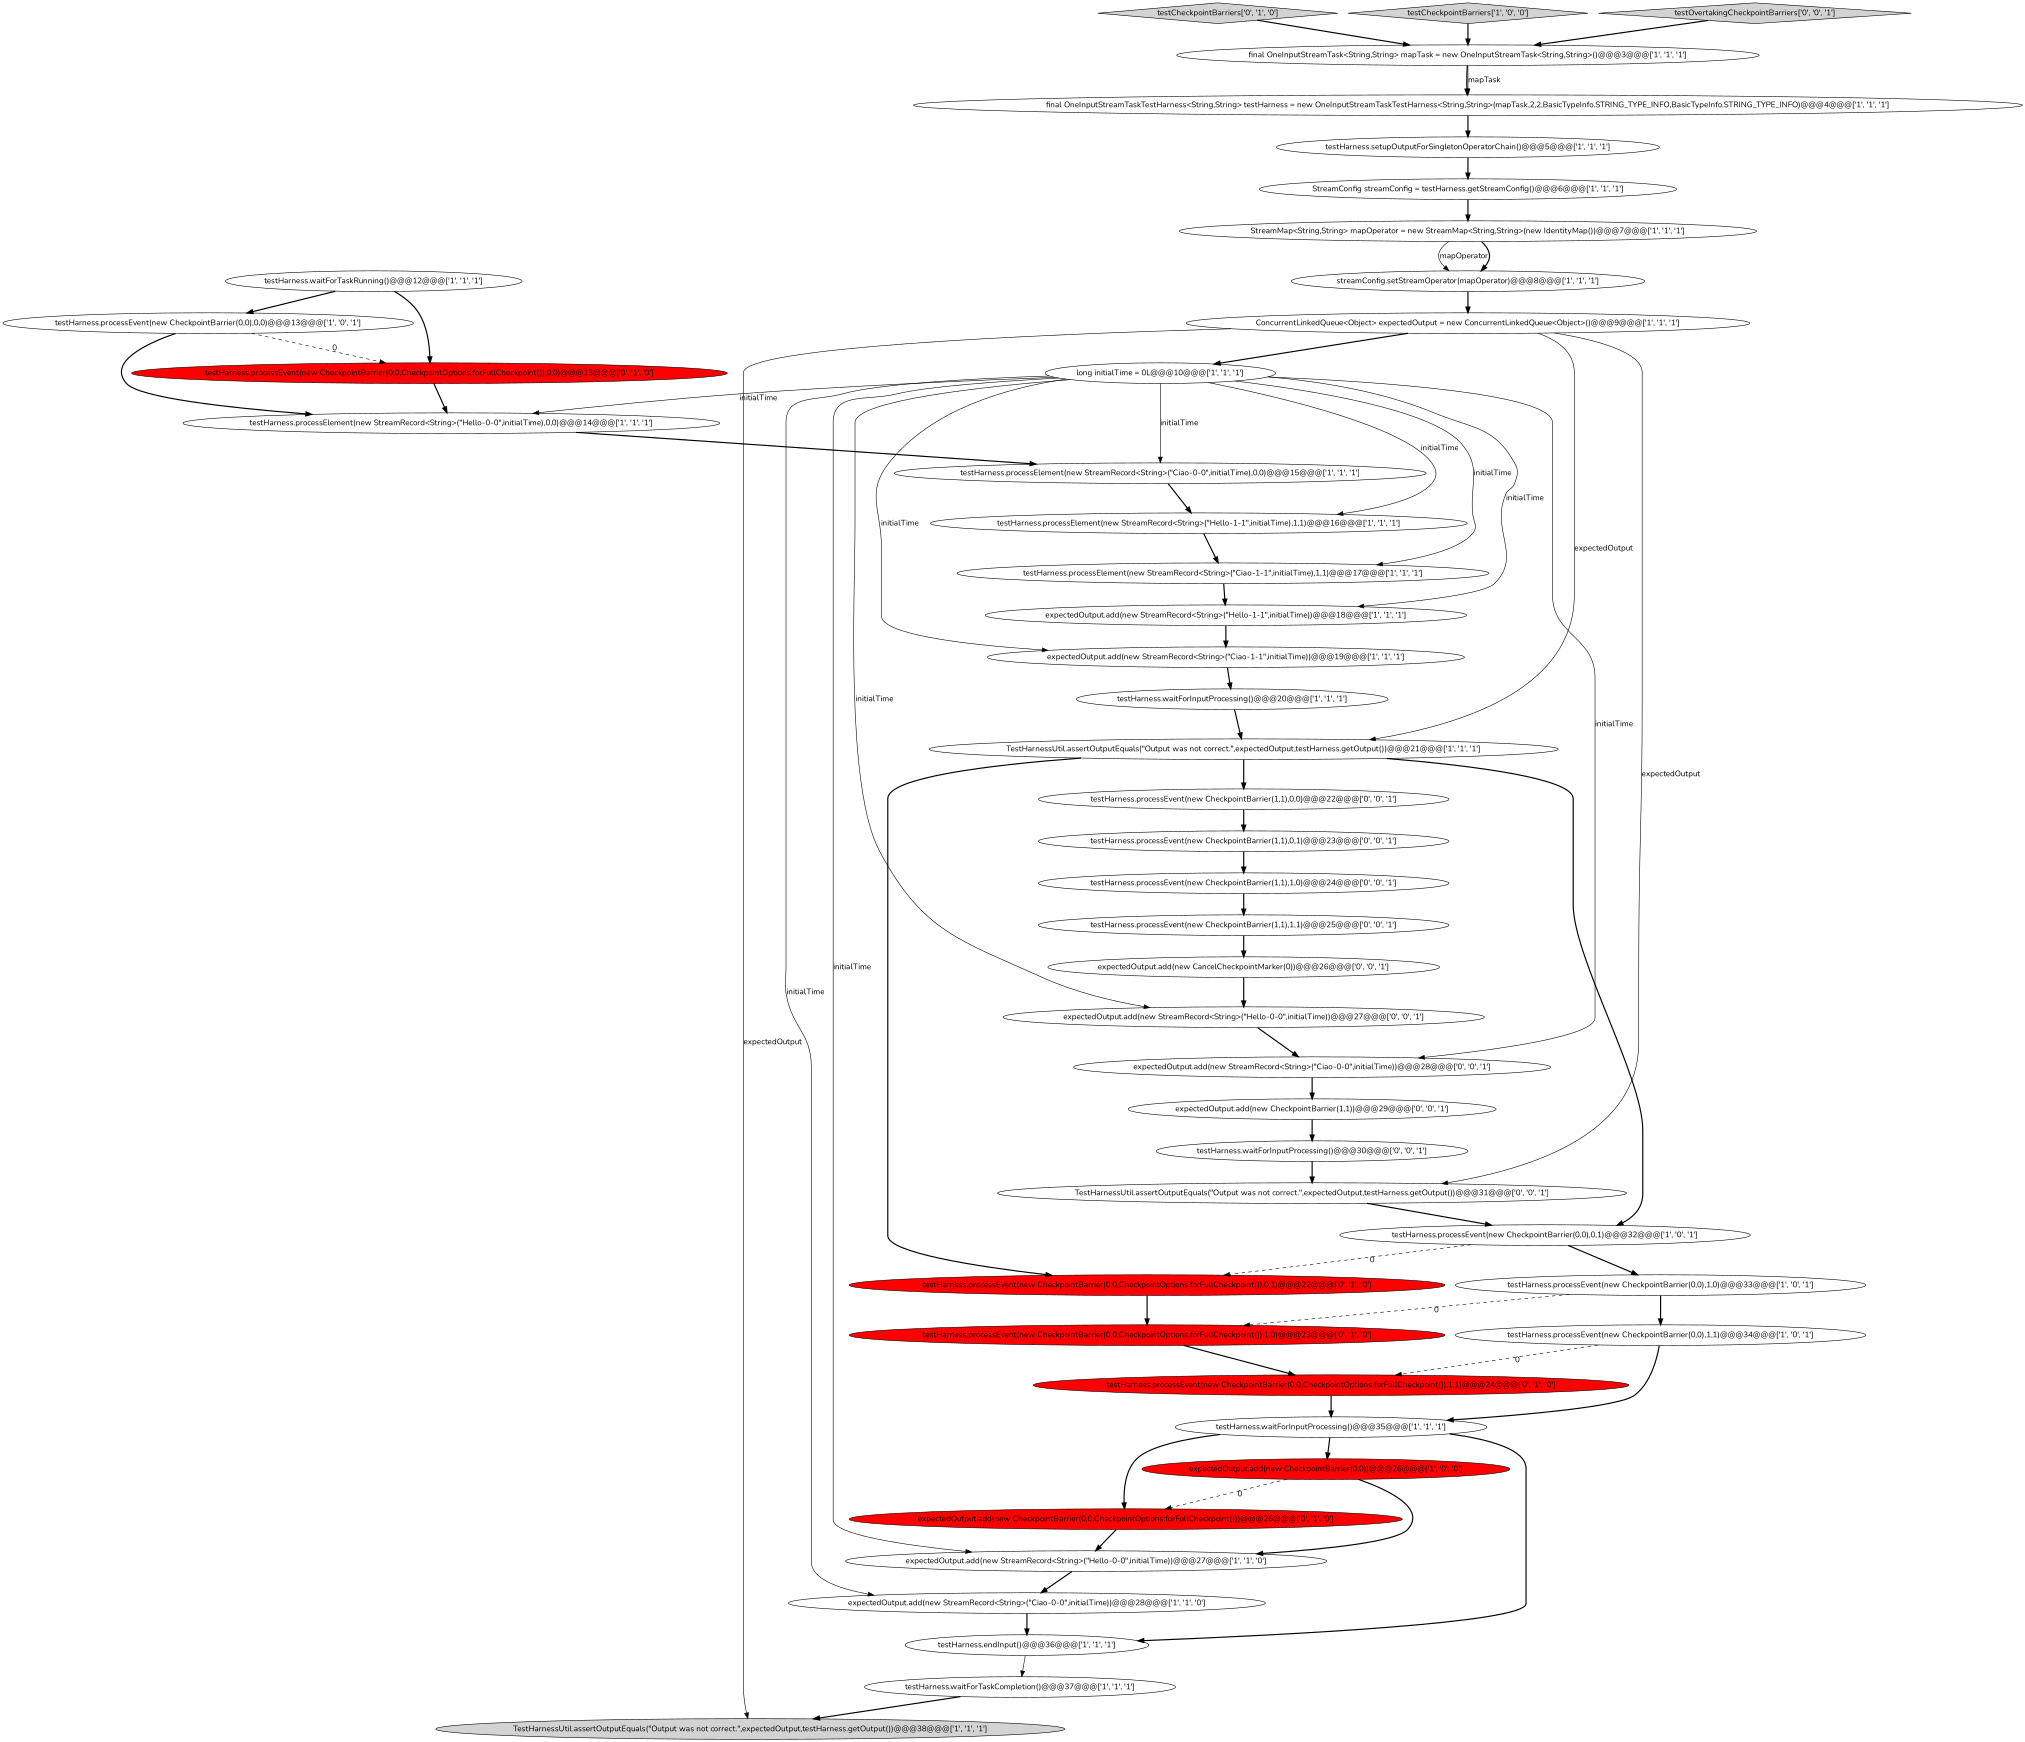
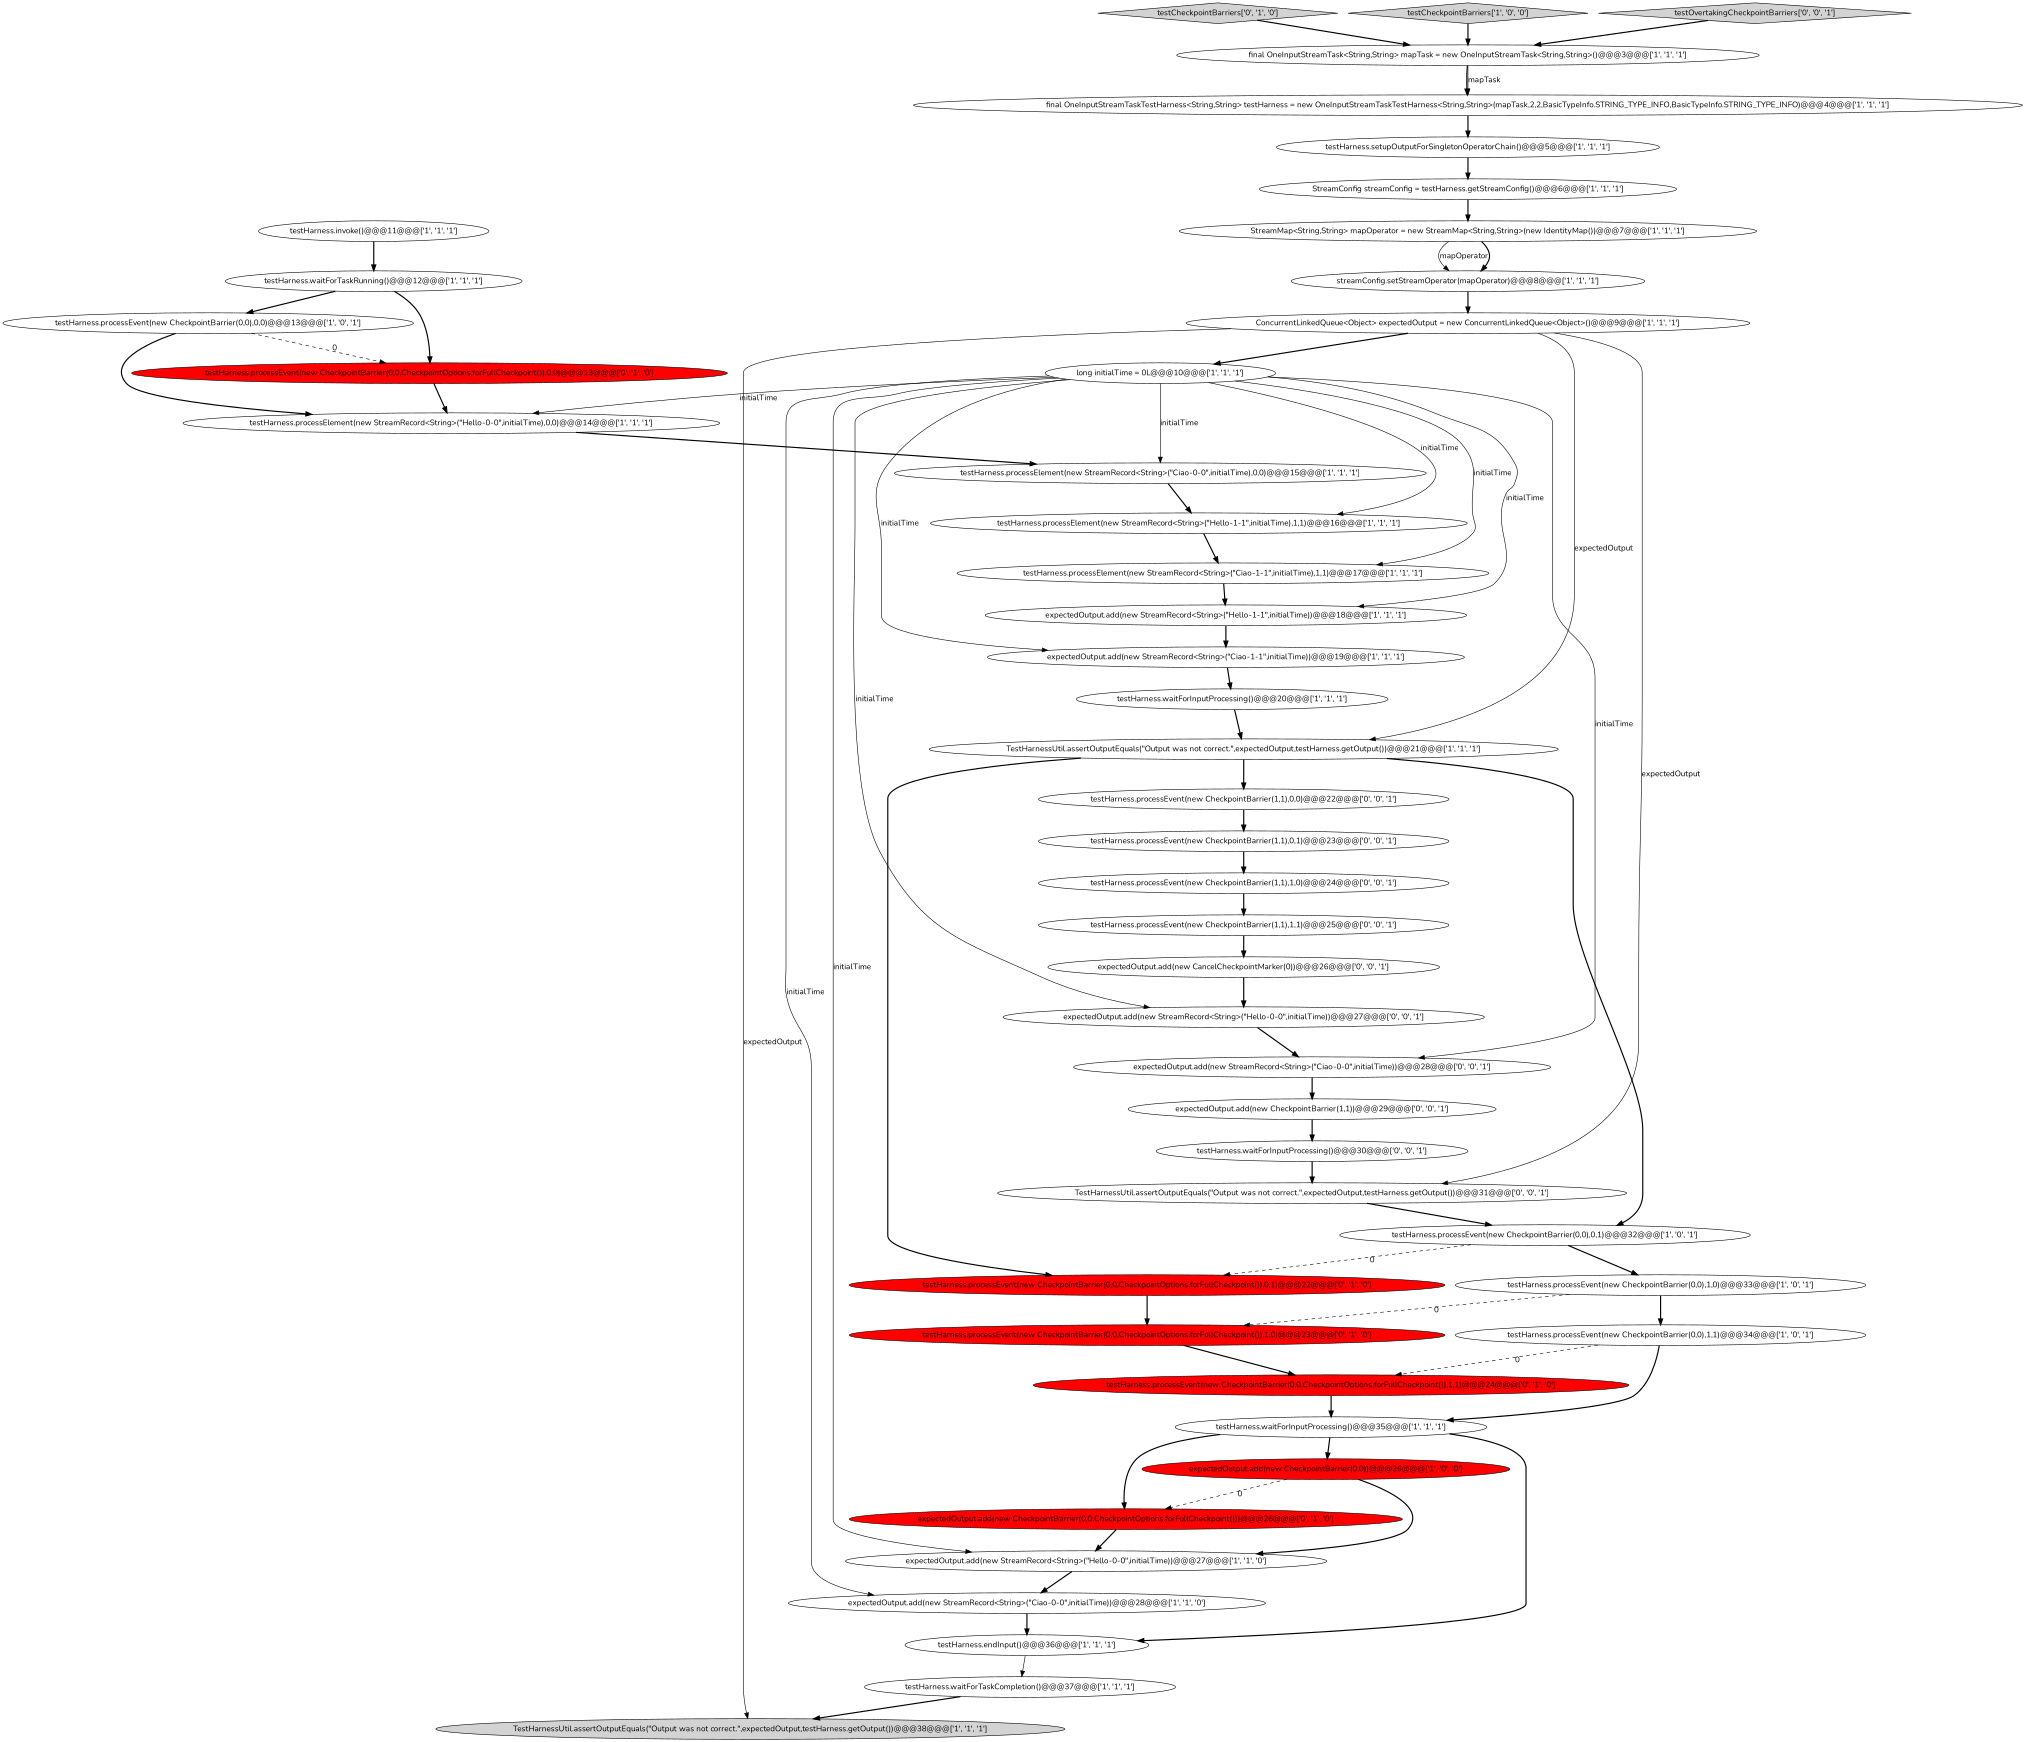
node "testHarness.invoke()@@@11@@@['1', '1', '1']": added
